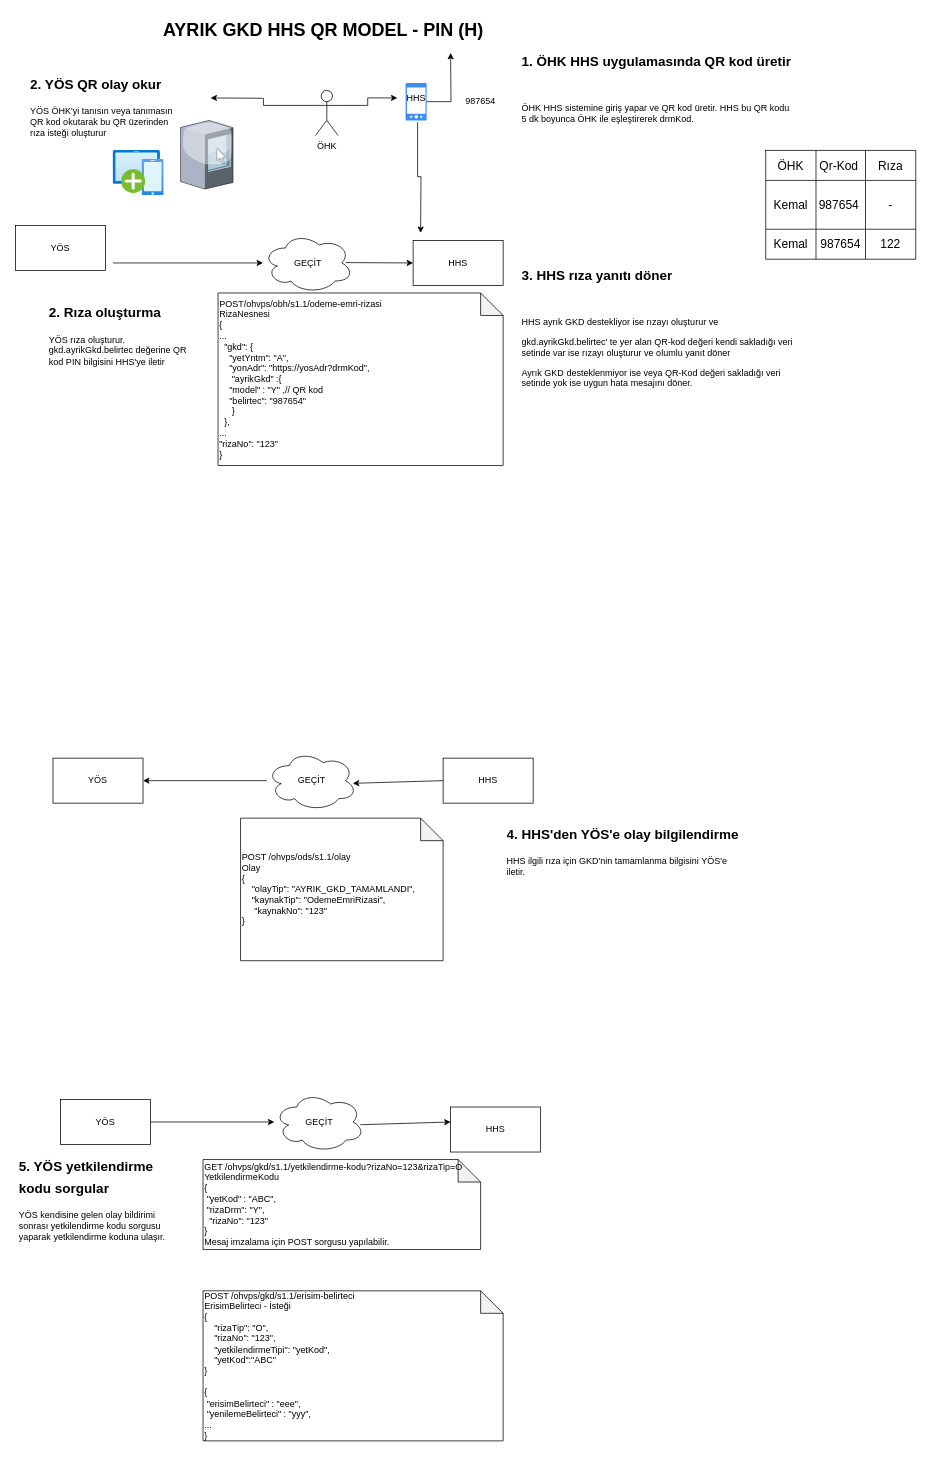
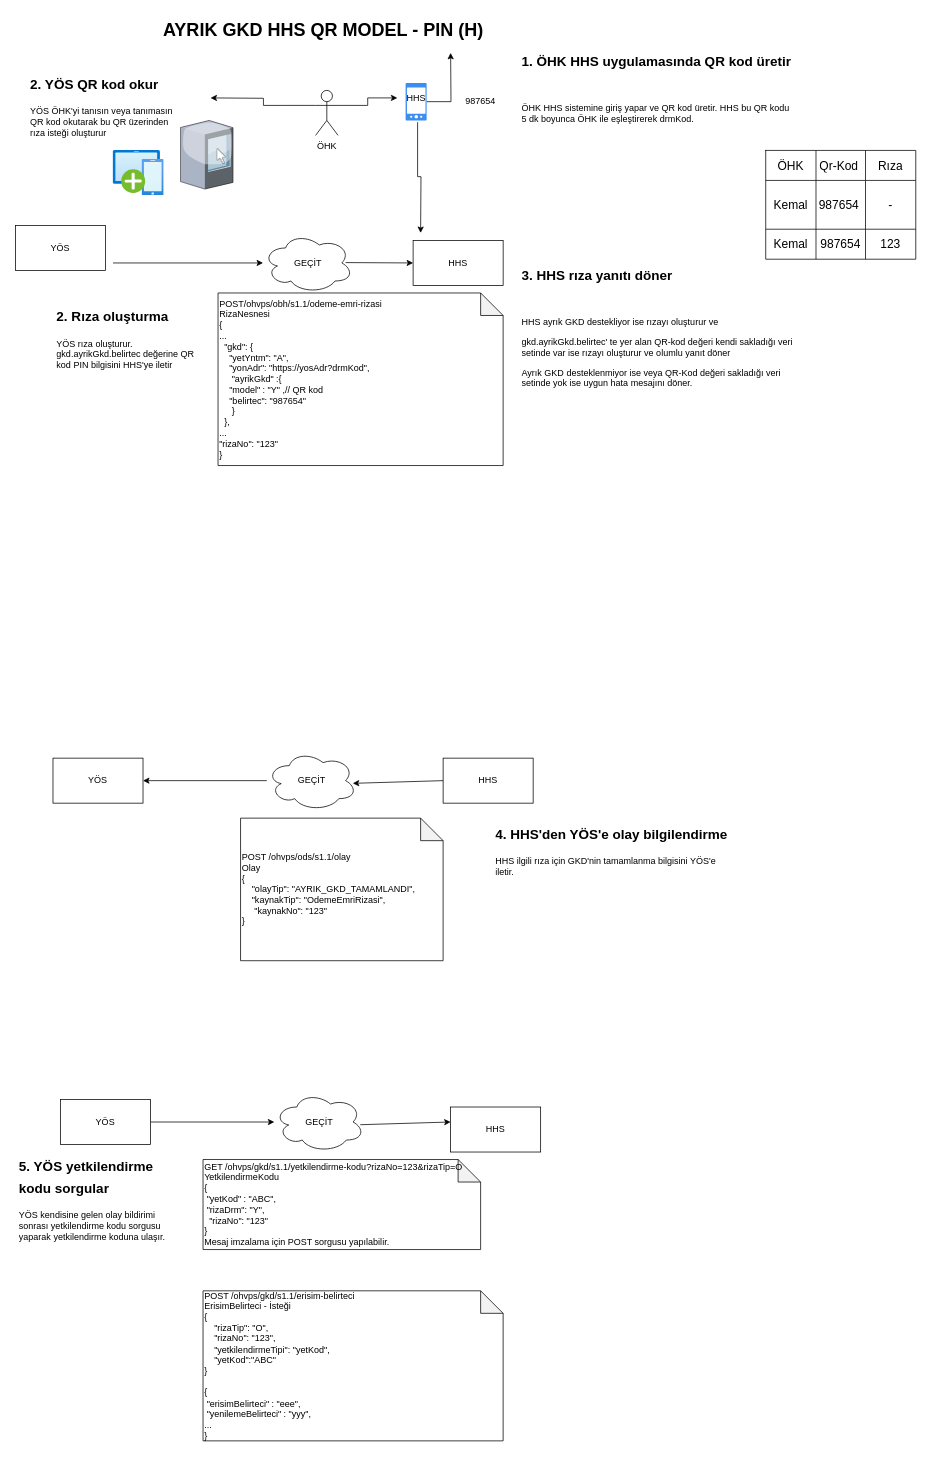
node "2. YÖS QR olay okurYÖS ÖHK'yi tanısın veya tanımasın QR kod okutarak bu QR üzerinden rıza isteği oluşturur": label "2. YÖS QR olay okurYÖS ÖHK'yi tanısın veya tanımasın QR kod okutarak bu QR üzerinden rıza isteği oluşturur" -> "2. YÖS QR kod okurYÖS ÖHK'yi tanısın veya tanımasın QR kod okutarak bu QR üzerinden rıza isteği oluşturur"
node "122": label "122" -> "123"
node "2. Rıza oluşturmaYÖS rıza oluşturur. gkd.ayrikGkd.belirtec değerine QR kod PIN bilgisini HHS'ye iletir": moved (124, 338) -> (132, 342)
node "4. HHS'den YÖS'e olay bilgilendirmeHHS ilgili rıza için GKD'nin tamamlanma bilgisini YÖS'e iletir.": moved (623, 870) -> (612, 870)
